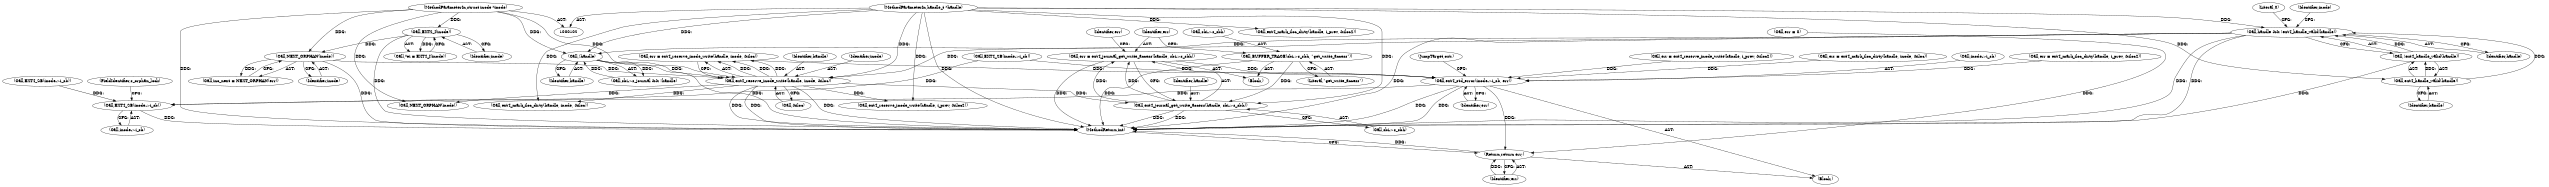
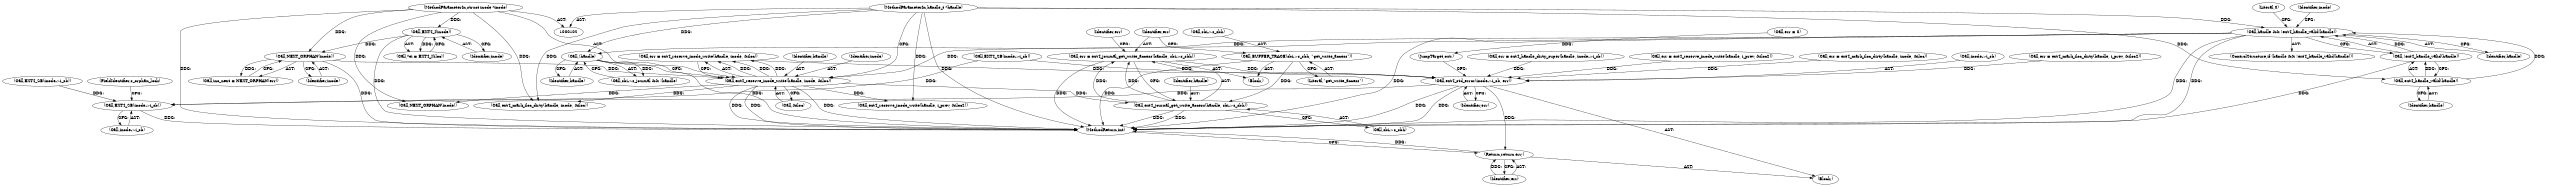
edge "(MethodParameterIn,handle_t *handle)" -> "(Call,ext4_journal_get_write_access(handle, sbi->s_sbh))": removed, label "DDG:"
node "(Call,EXT2_I(inode))": label "(Call,EXT2_I(inode))" -> "(Call,EXT4_I(inode))"
node "(Call,ext4_mark_iloc_dirty(handle, i_prev, &iloc2))": removed
edge "(MethodParameterIn,struct inode *inode)" -> "(Call,!handle)": now "(MethodParameterIn,struct inode *inode)" -> "(Call,ext4_mark_iloc_dirty(handle, inode, &iloc))"
edge "(MethodParameterIn,struct inode *inode)" -> "(Call,ext4_reserve_inode_write(handle, inode, &iloc))": label "DDG: " -> "AST: "
edge "(MethodParameterIn,handle_t *handle)" -> "(Call,ext4_reserve_inode_write(handle, inode, &iloc))": label "DDG: " -> "CFG: "
node "(Call,*ei = EXT4_I(inode))": label "(Call,*ei = EXT4_I(inode))" -> "(Call,*ei = EXT4_I(iloc))"
node "(Call,err = ext4_handle_dirty_super(handle, inode->i_sb))": added
node "(ControlStructure,if (handle && !ext4_handle_valid(handle)))": added
edge "(Call,sbi->s_journal && !handle)" -> "(Call,!handle)": label "DDG: " -> "CFG: "
edge "(Call,!handle)" -> "(Call,ext4_reserve_inode_write(handle, inode, &iloc))": label "DDG: " -> "CFG: "
edge "(Call,!ext4_handle_valid(handle))" -> "(Call,ext4_handle_valid(handle))": label "AST: " -> "CFG: "
edge "(Call,err = 0)" -> "(Return,return err;)": now "(Call,err = 0)" -> "(JumpTarget,out:)"
